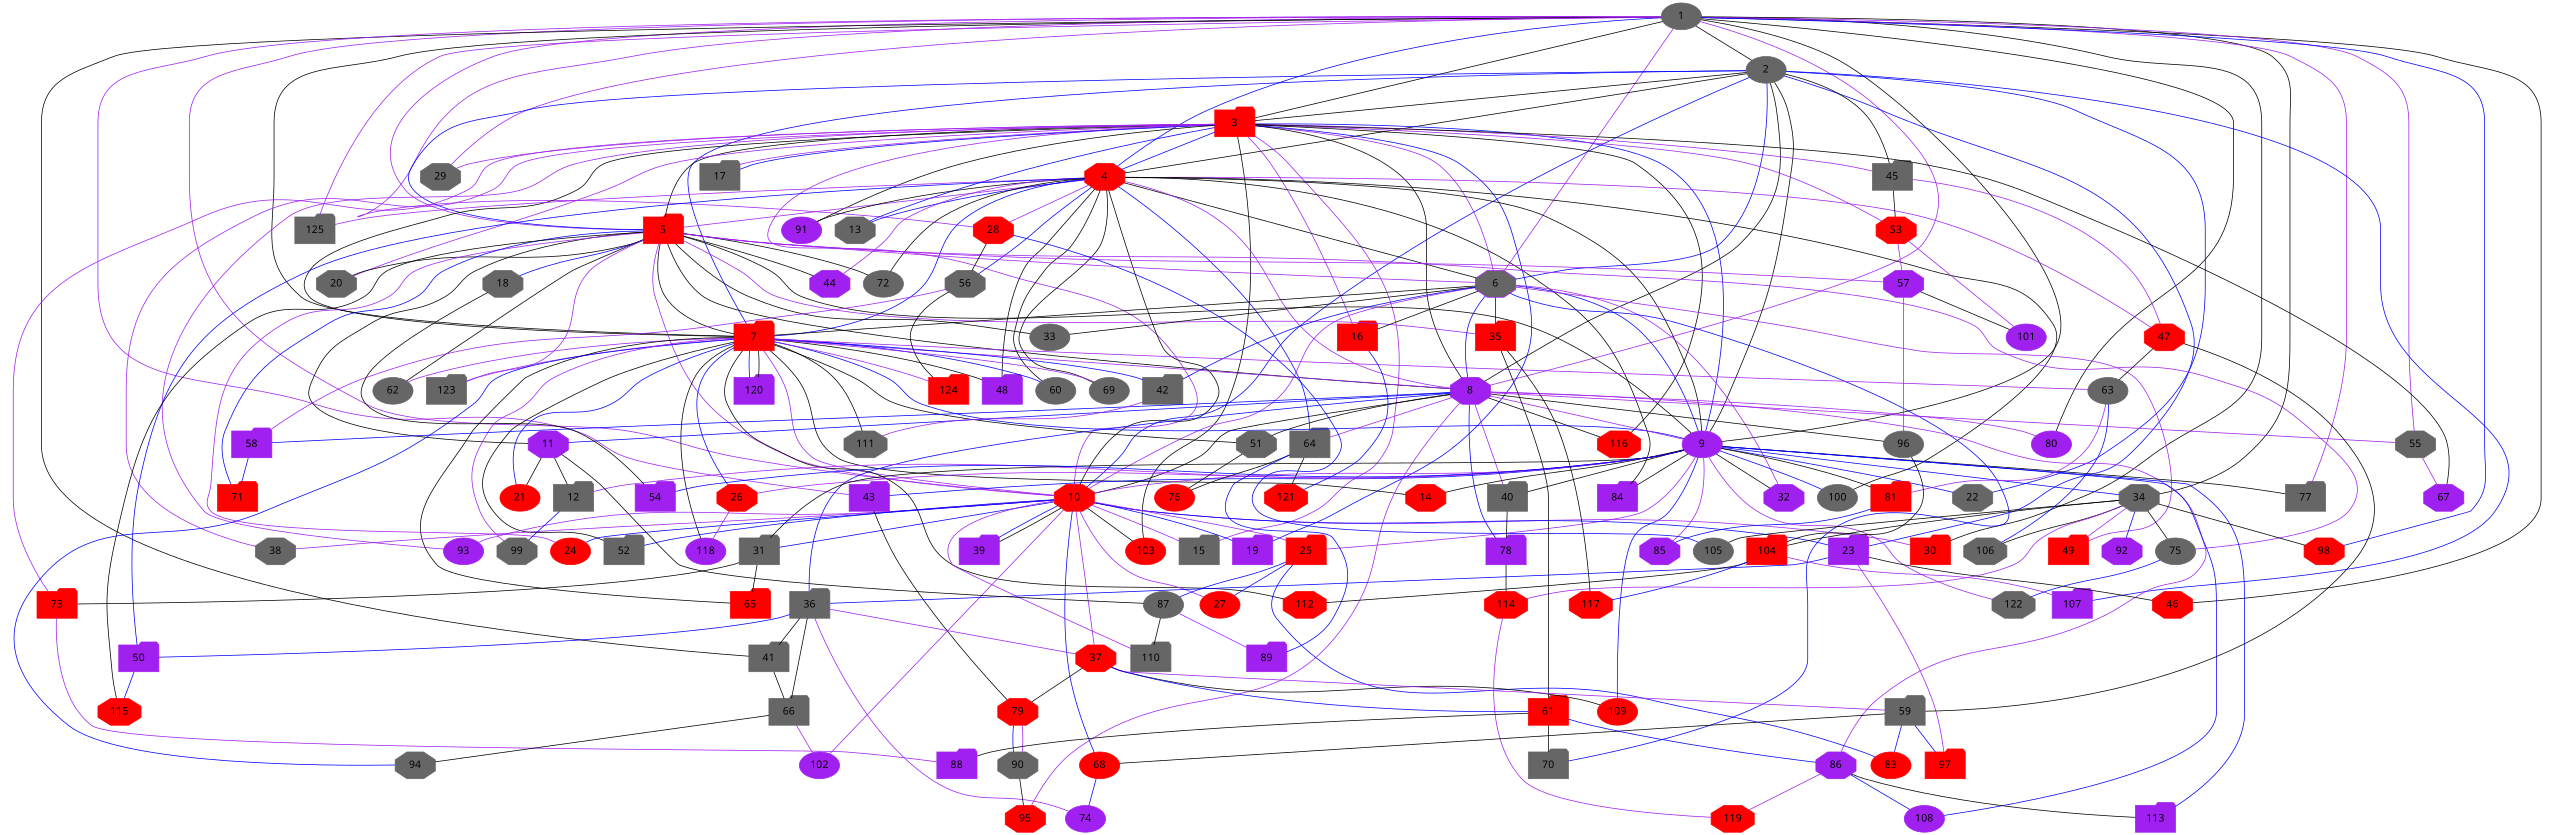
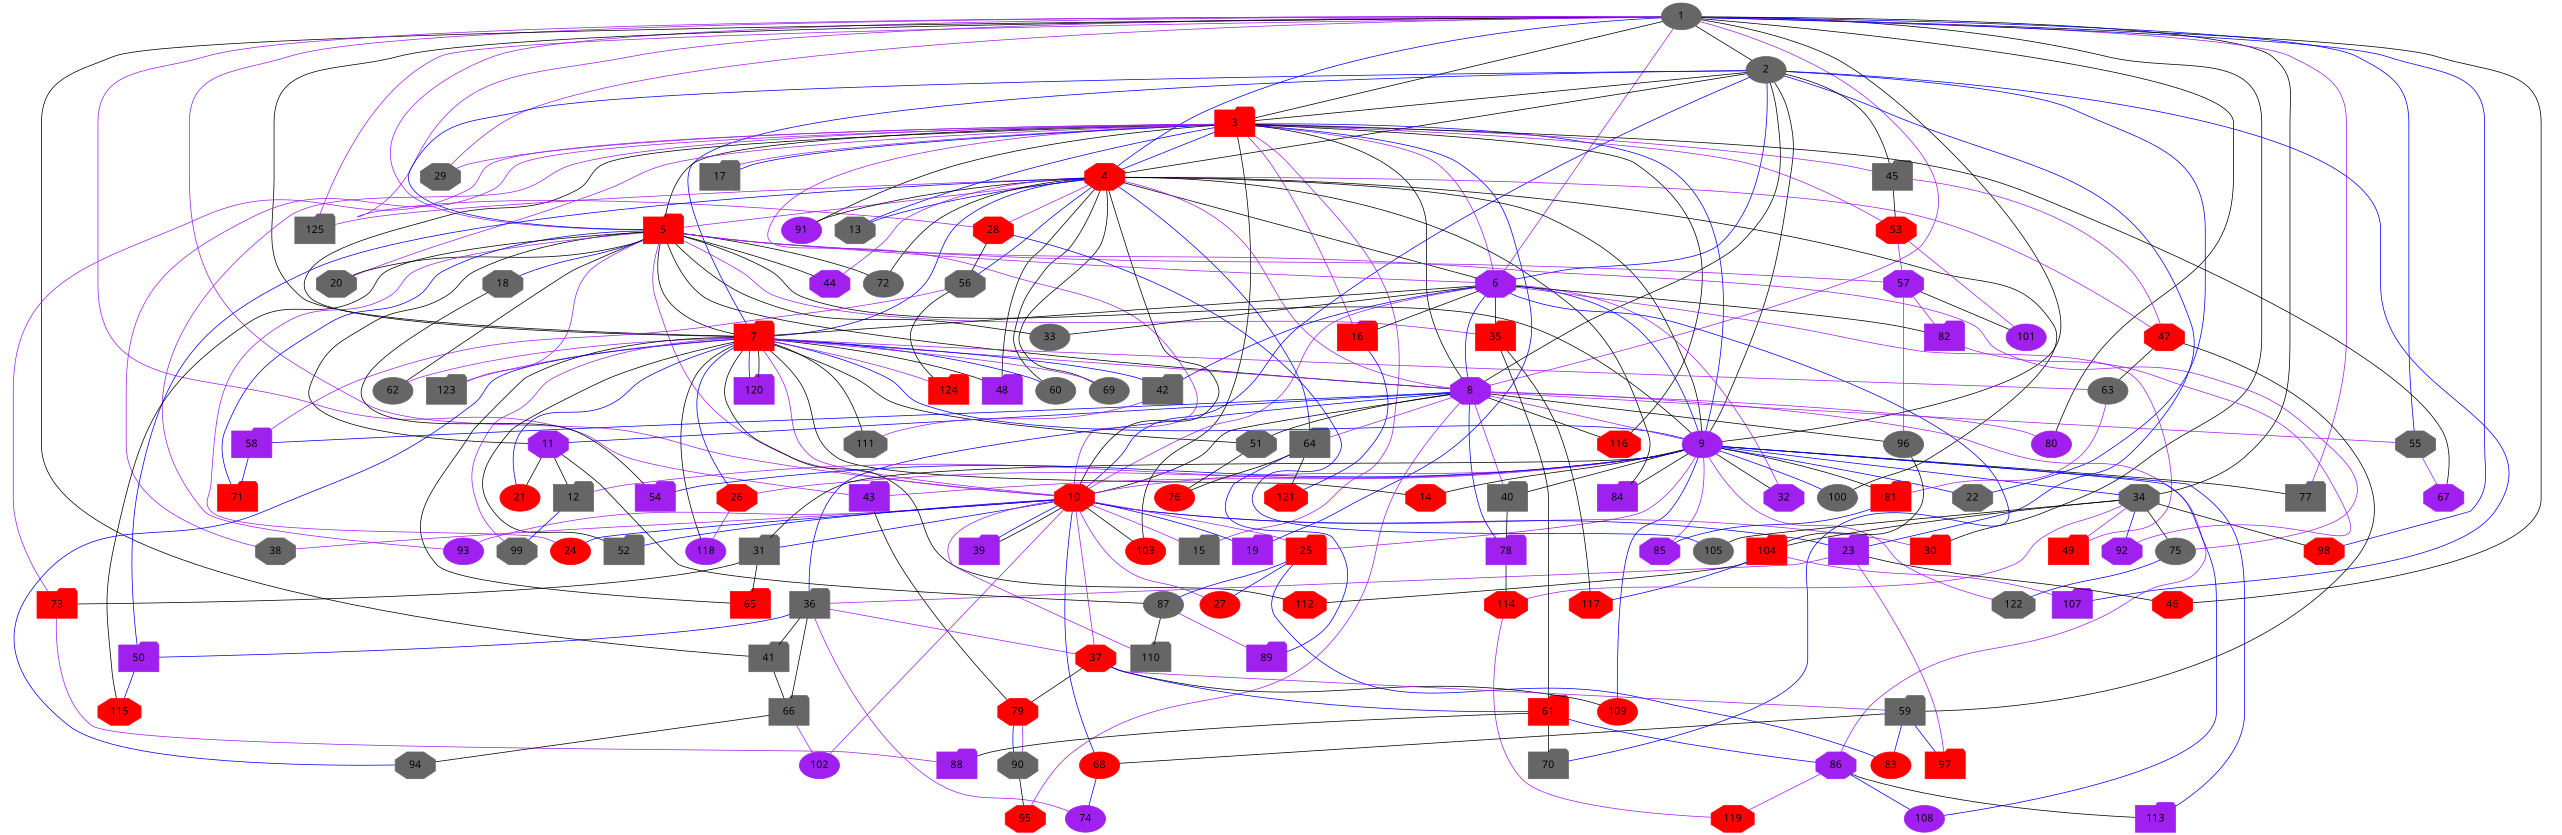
edge "1" -- "55": color purple -> blue
node "6": fillcolor gray40 -> purple
node "82": added
edge "9" -- "43": color blue -> purple
node "106": removed
edge "23" -- "36": color blue -> purple
